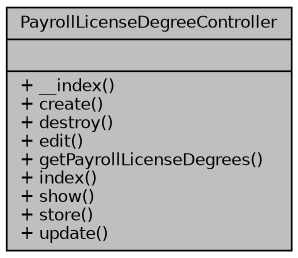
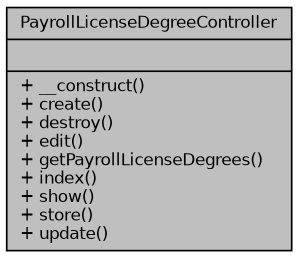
node "PayrollLicenseDegreeController": text "+ __index()" -> "+ __construct()"
